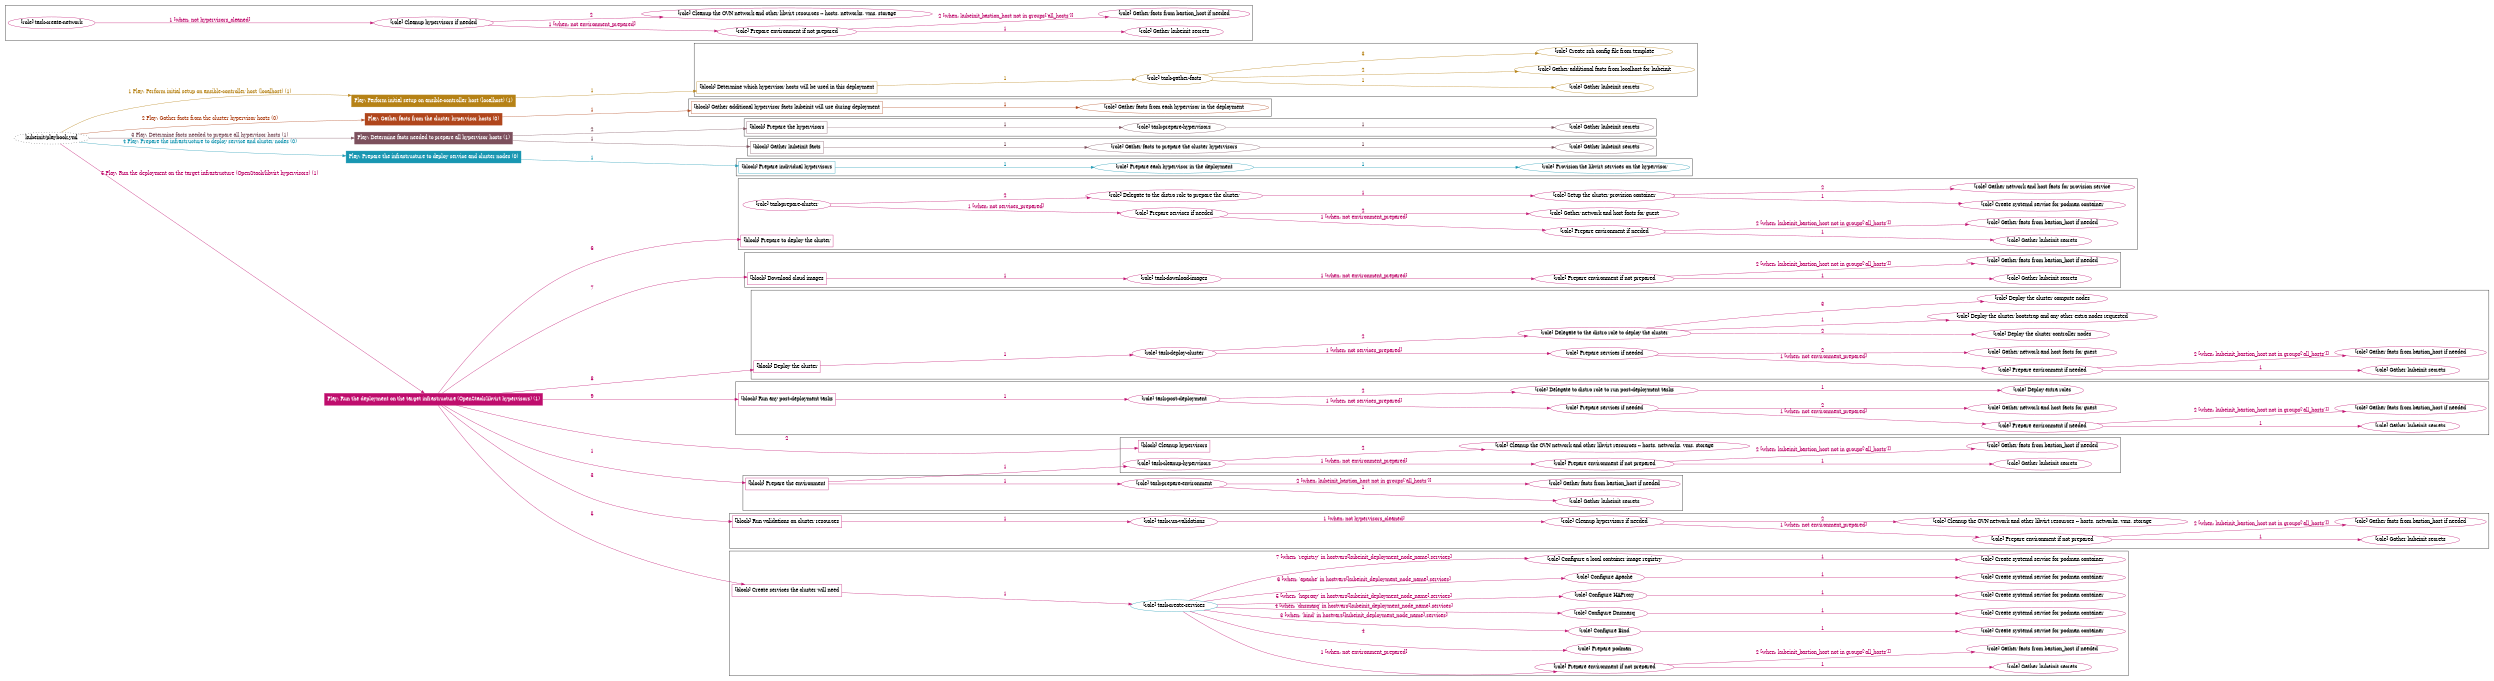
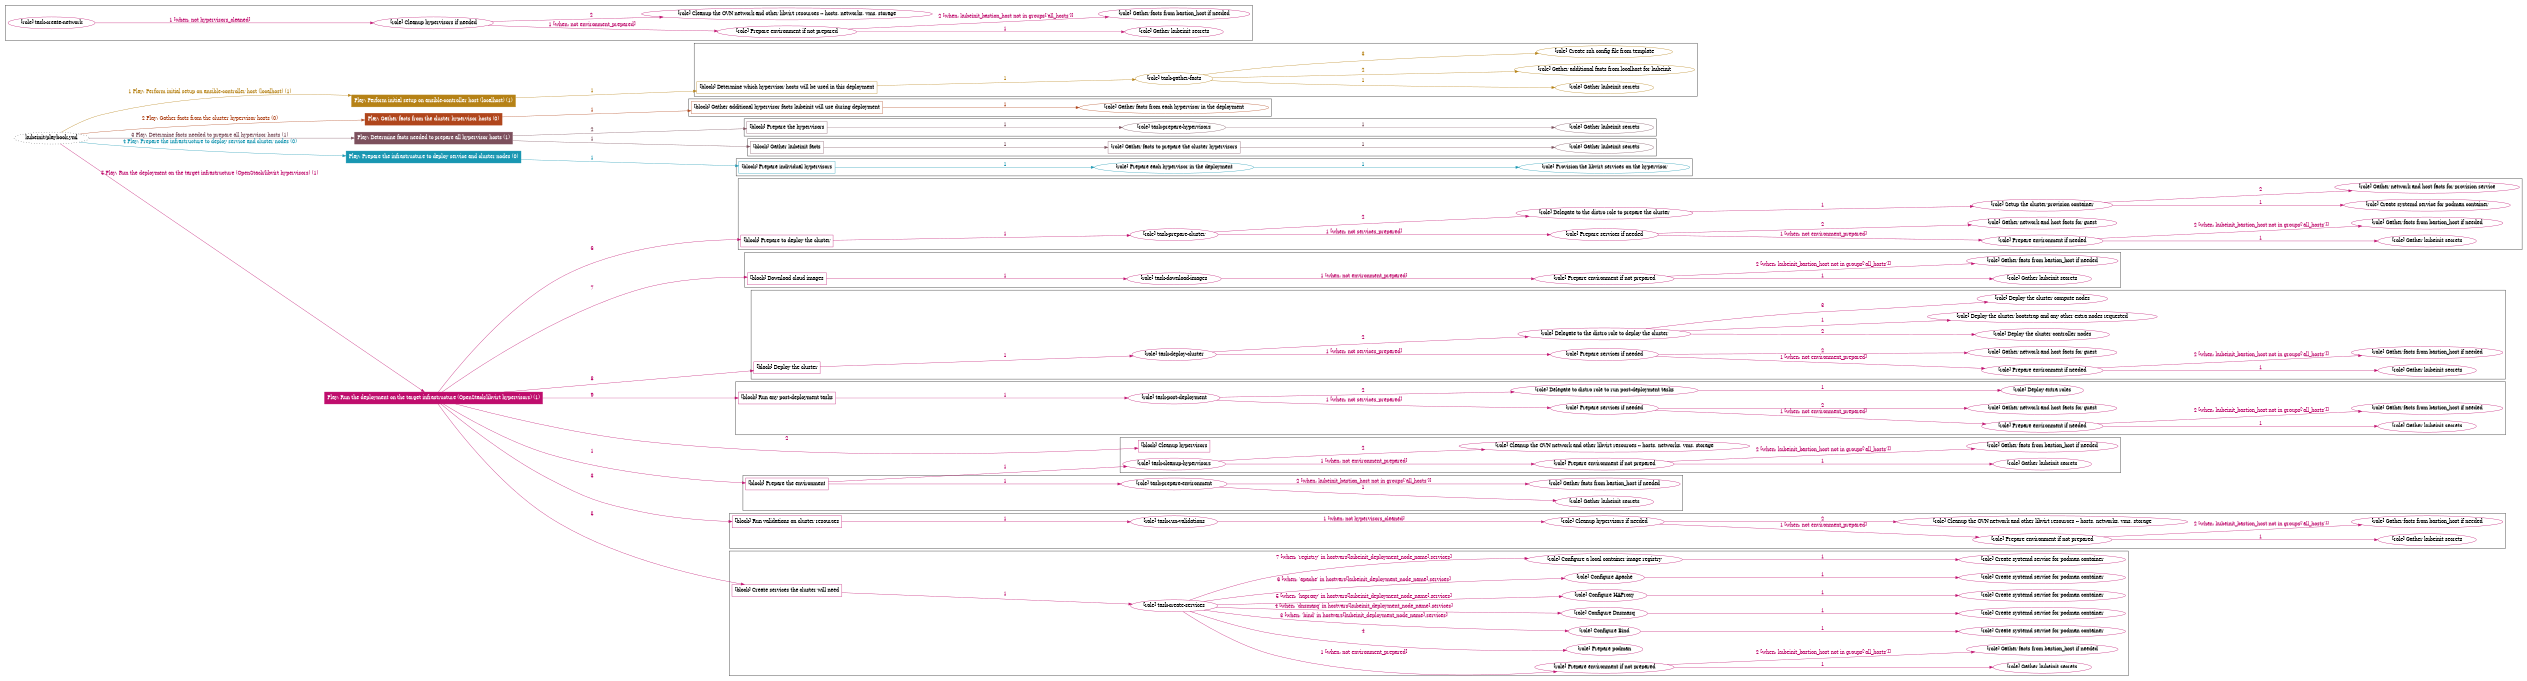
node "[role] Gather facts to prepare the cluster hypervisors": shape ellipse -> box
edge "[block] Prepare to deploy the cluster" -> "[role] task-prepare-cluster": added, label "1"
node "[role] task-create-services": color #1997b2 -> #bf0d6d
